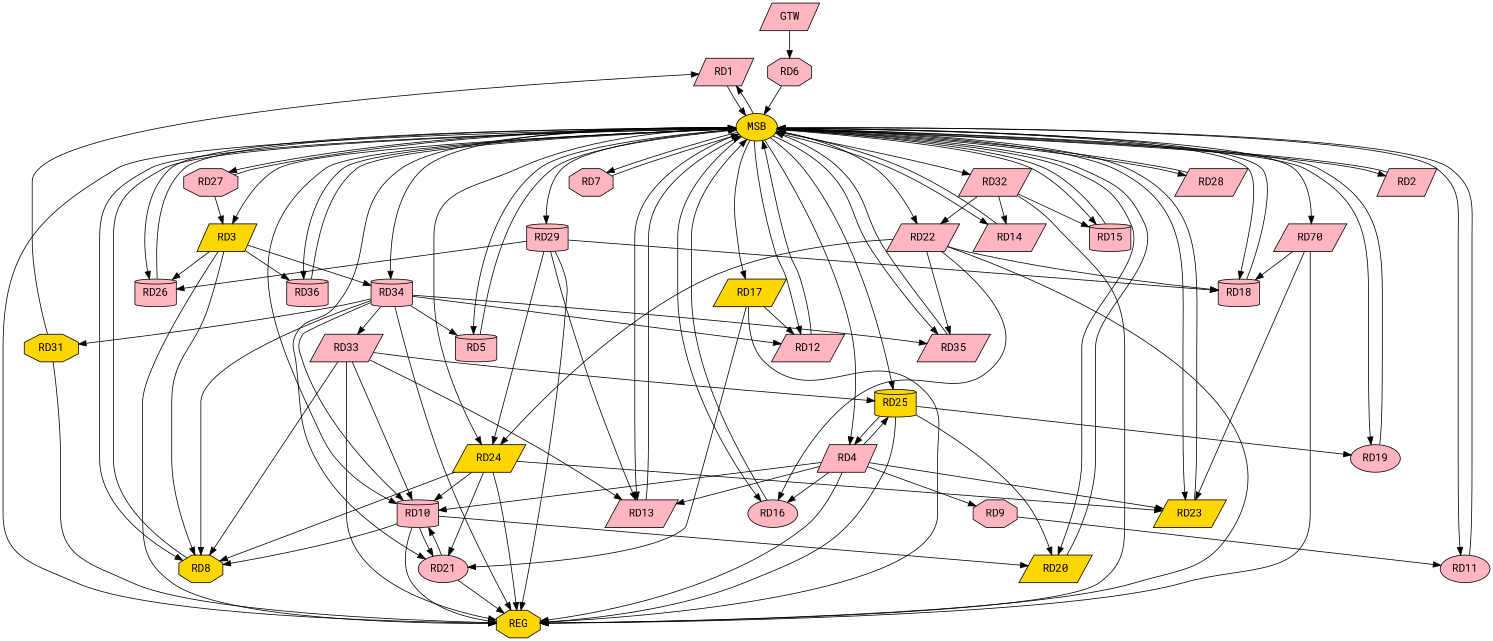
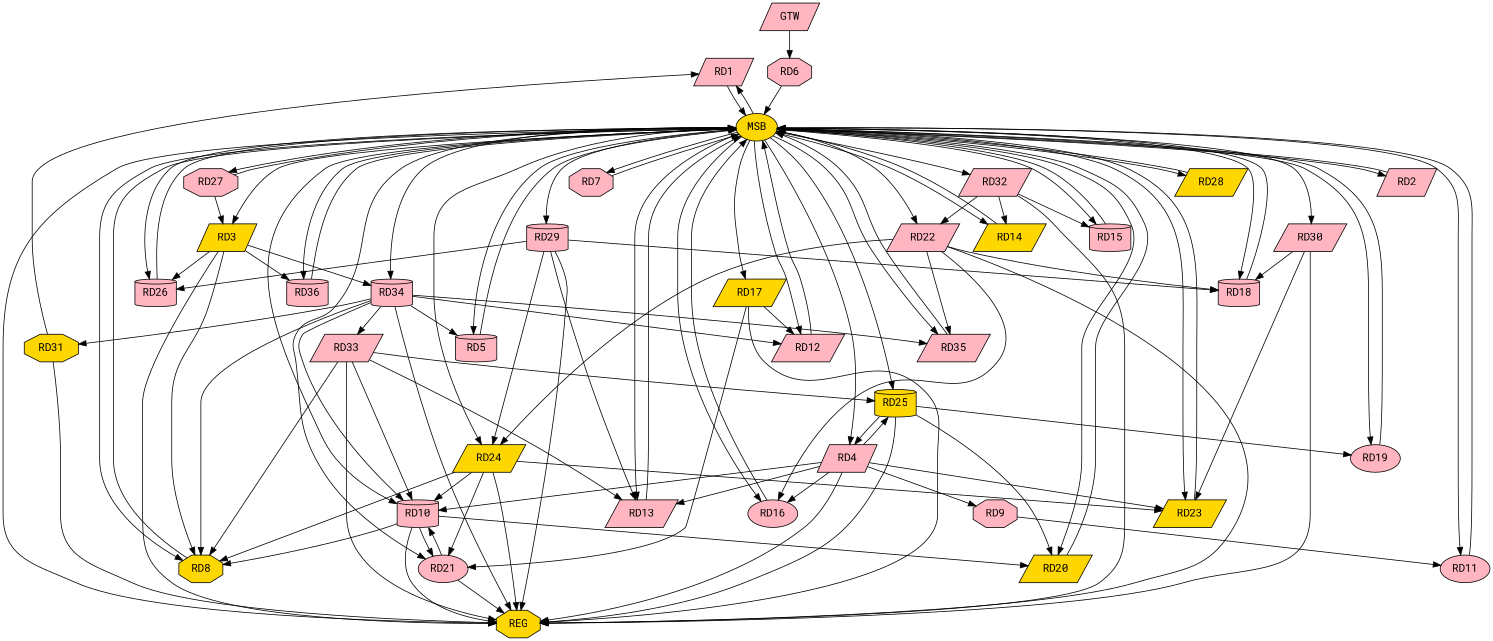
node "RD28": fillcolor lightpink -> gold
node "RD14": fillcolor lightpink -> gold
node "RD70": label "RD70" -> "RD30"
